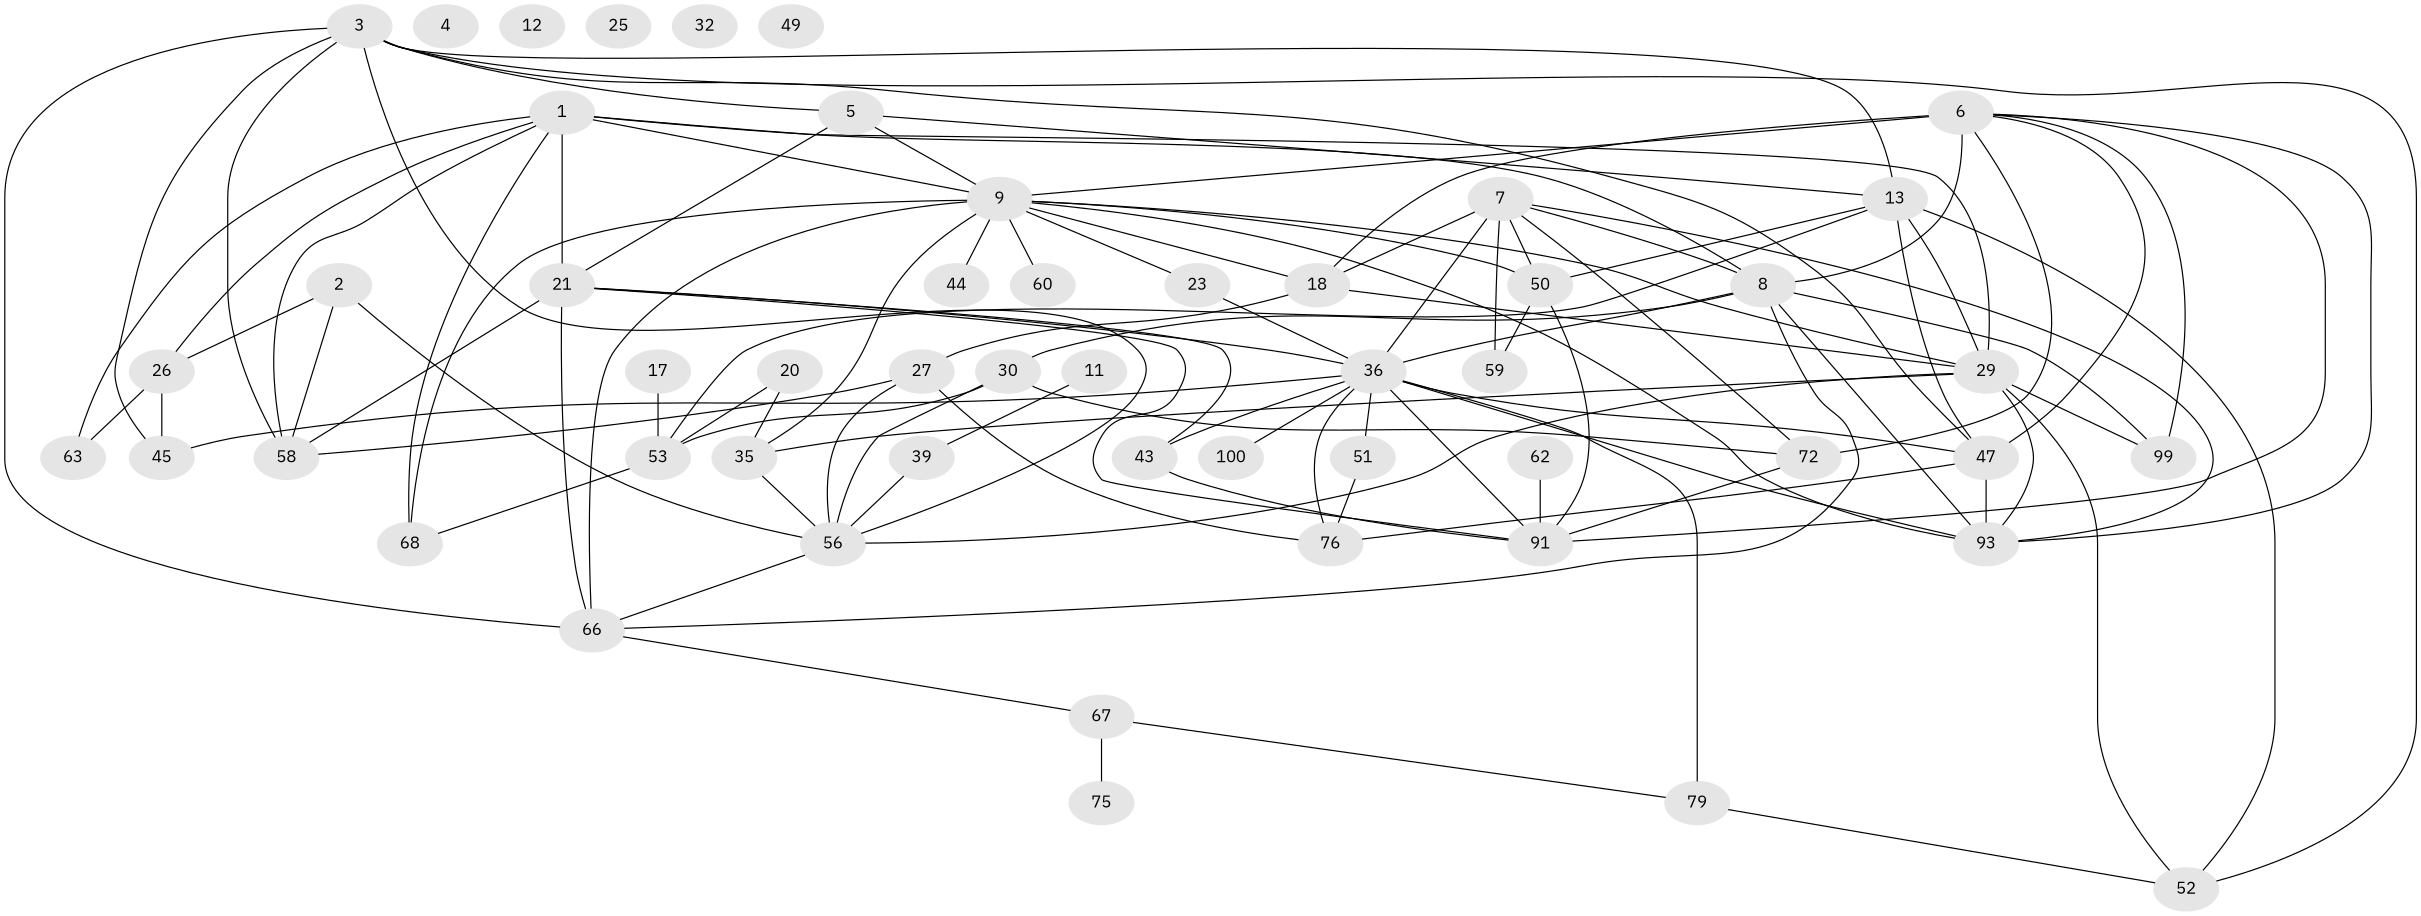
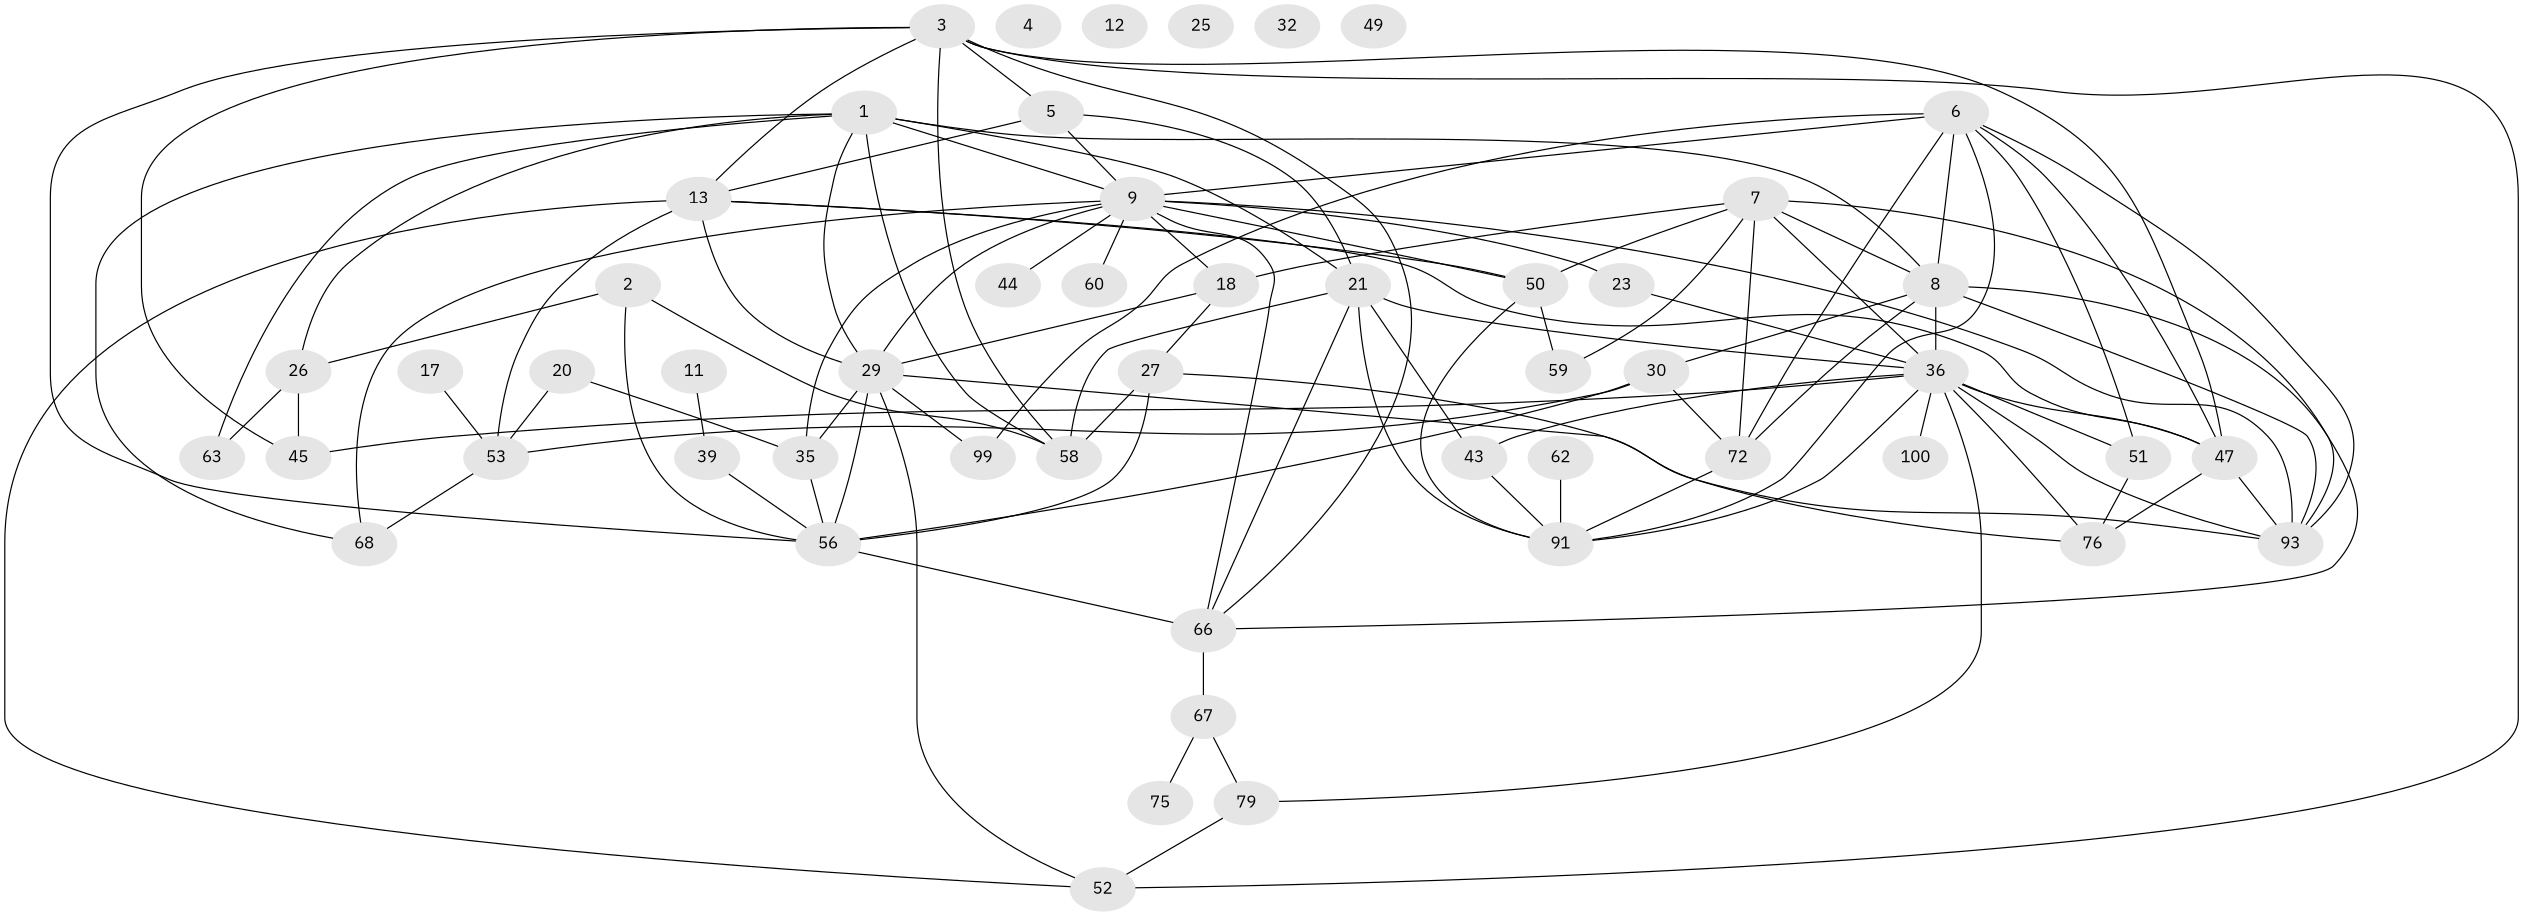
edge "6" -- "18": now "6" -- "51"
edge "8" -- "99": now "8" -- "72"
